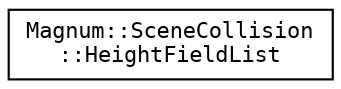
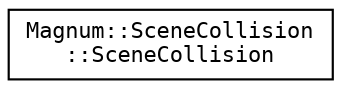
node "Magnum::SceneCollision ::HeightFieldList": label "Magnum::SceneCollision ::HeightFieldList" -> "Magnum::SceneCollision ::SceneCollision"
